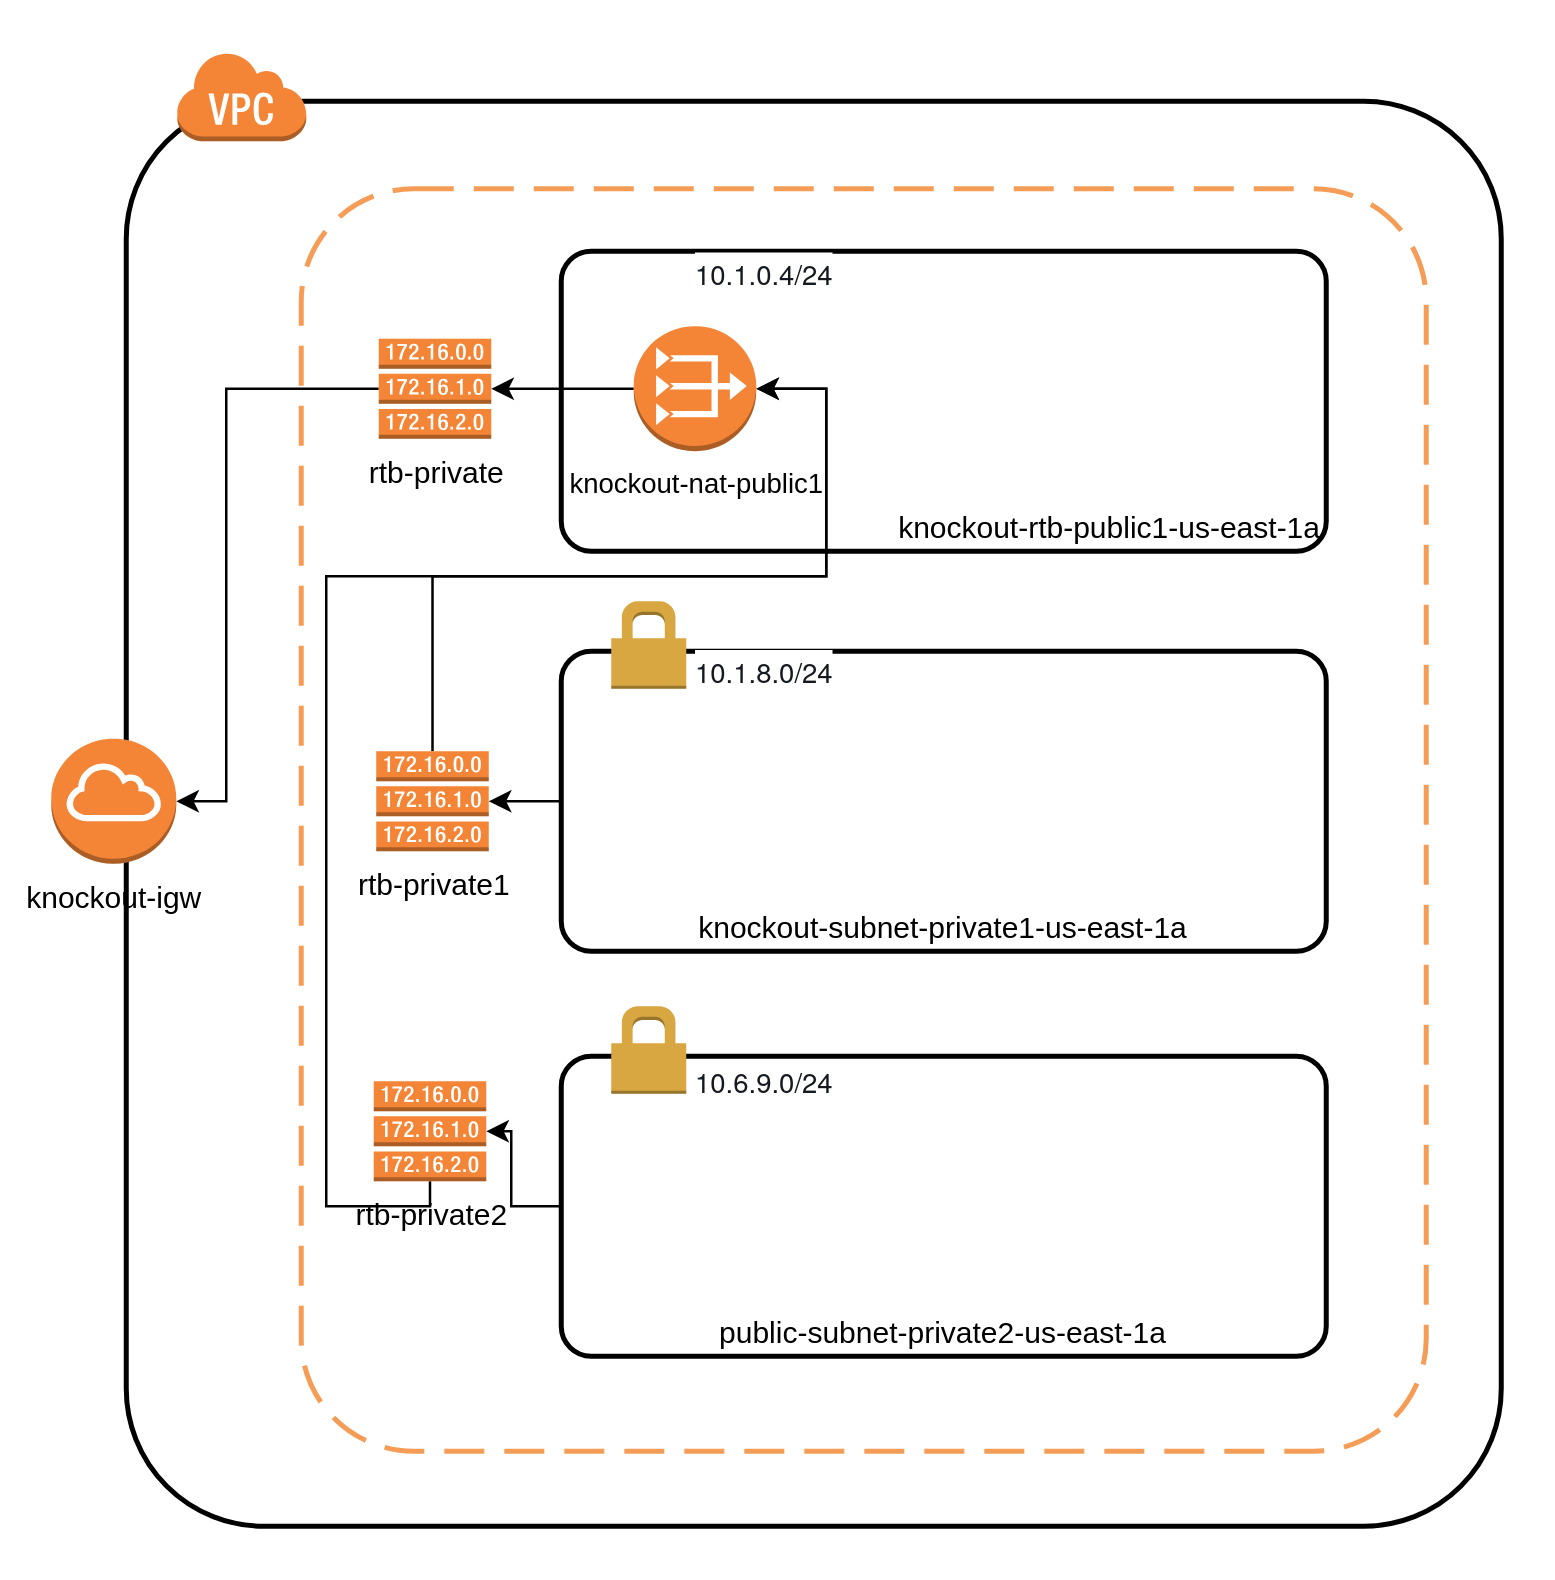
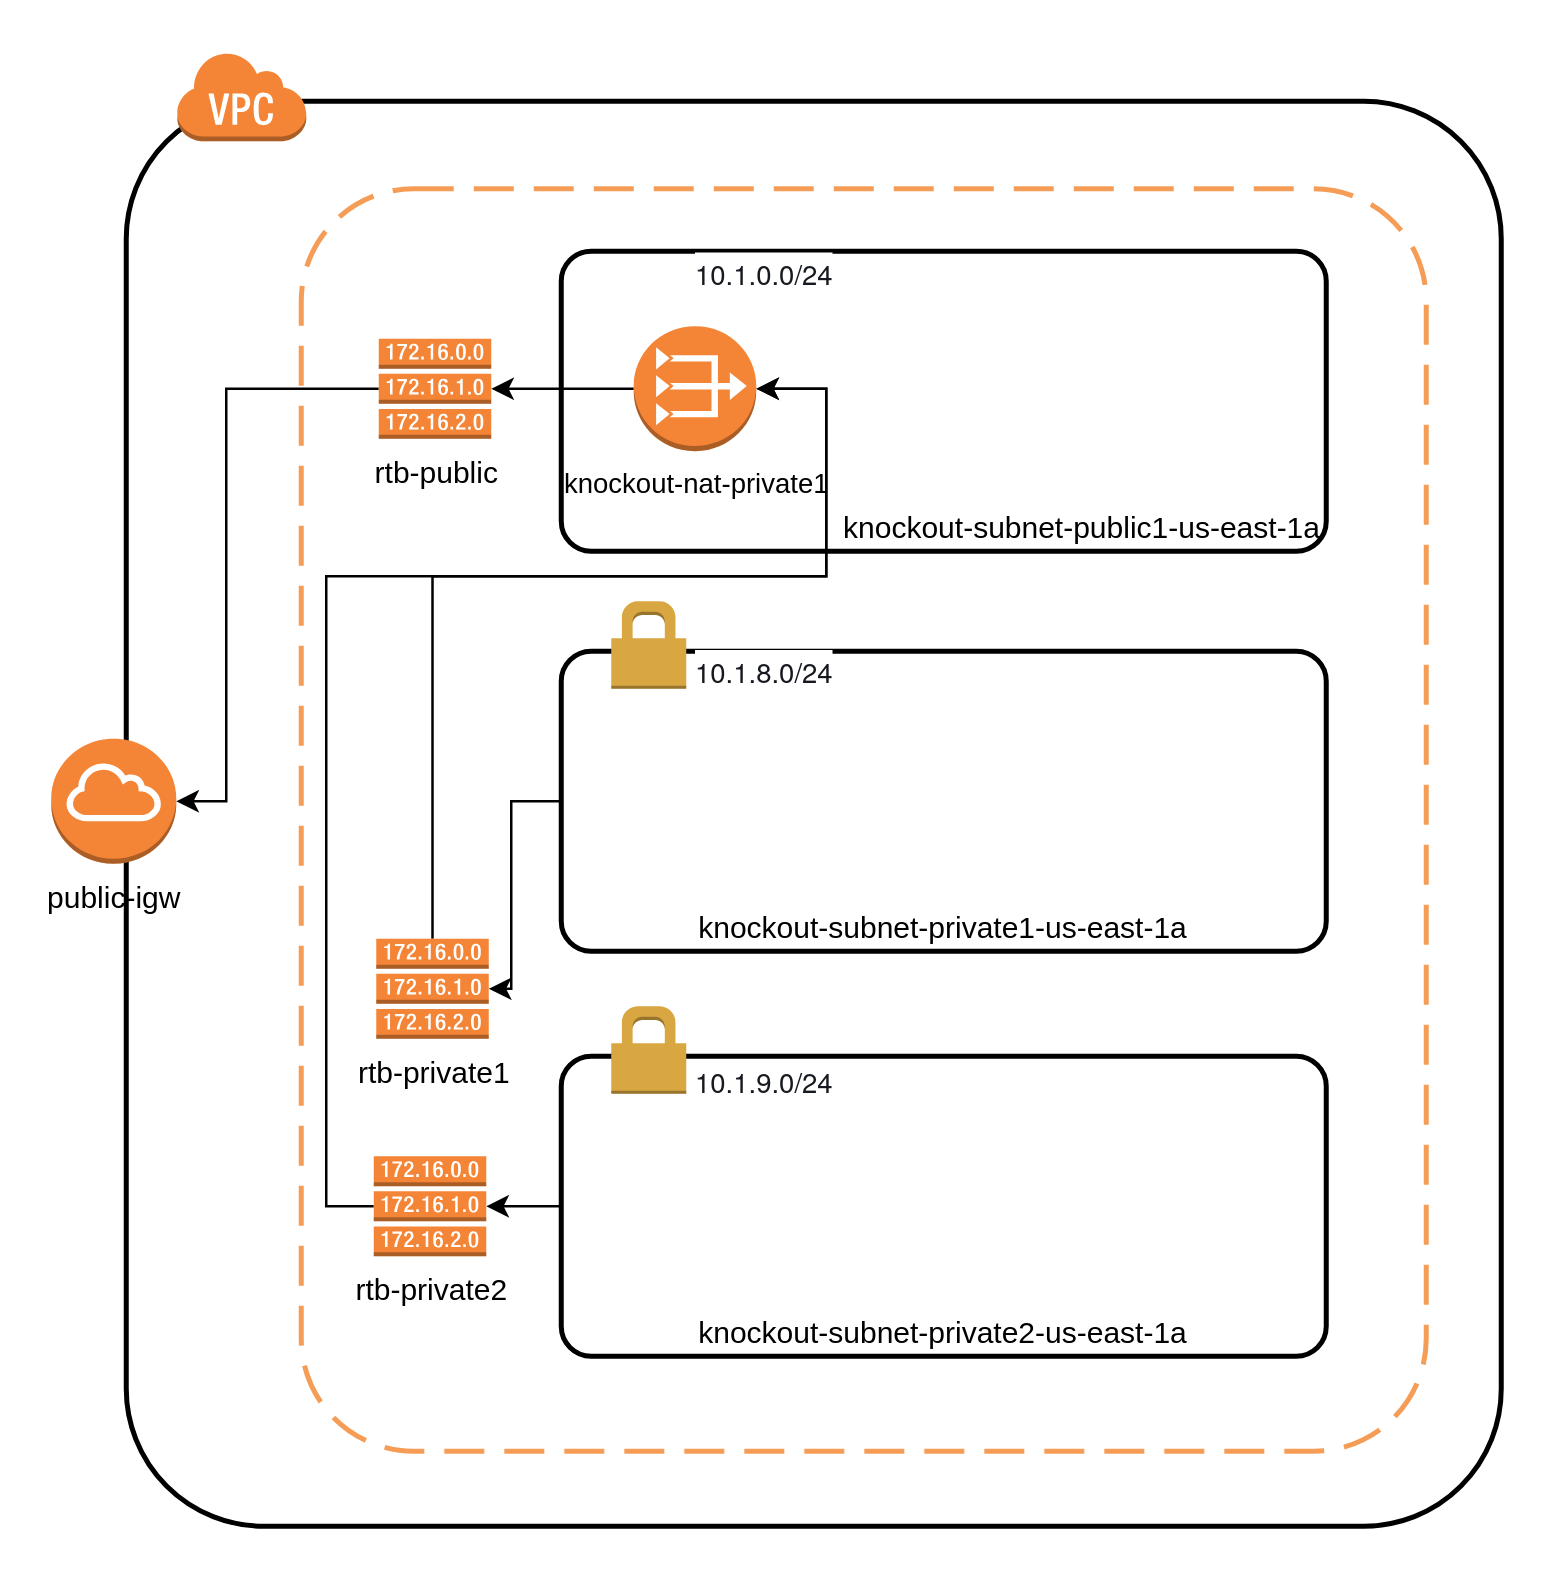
node "10.1.0.4/24": label "10.1.0.4/24" -> "10.1.0.0/24"
node "rtb-private": label "rtb-private" -> "rtb-public"
node "knockout-nat-public1": label "knockout-nat-public1" -> "knockout-nat-private1"
node "knockout-rtb-public1-us-east-1a": label "knockout-rtb-public1-us-east-1a" -> "knockout-subnet-public1-us-east-1a"
node "rtb-private1": moved (433, 801) -> (433, 989)
node "knockout-igw": label "knockout-igw" -> "public-igw"
node "10.6.9.0/24": label "10.6.9.0/24" -> "10.1.9.0/24"
node "rtb-private2": moved (430, 1131) -> (430, 1206)
node "public-subnet-private2-us-east-1a": label "public-subnet-private2-us-east-1a" -> "knockout-subnet-private2-us-east-1a"
